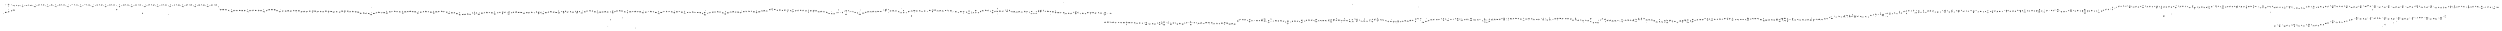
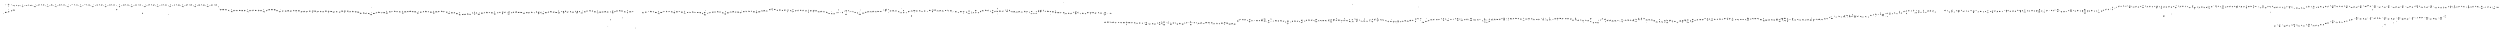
node "7030": removed
node "294": removed
